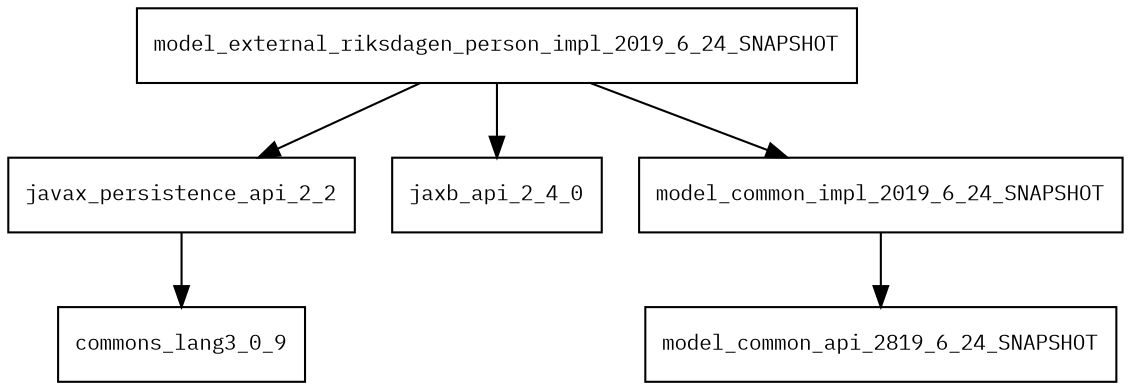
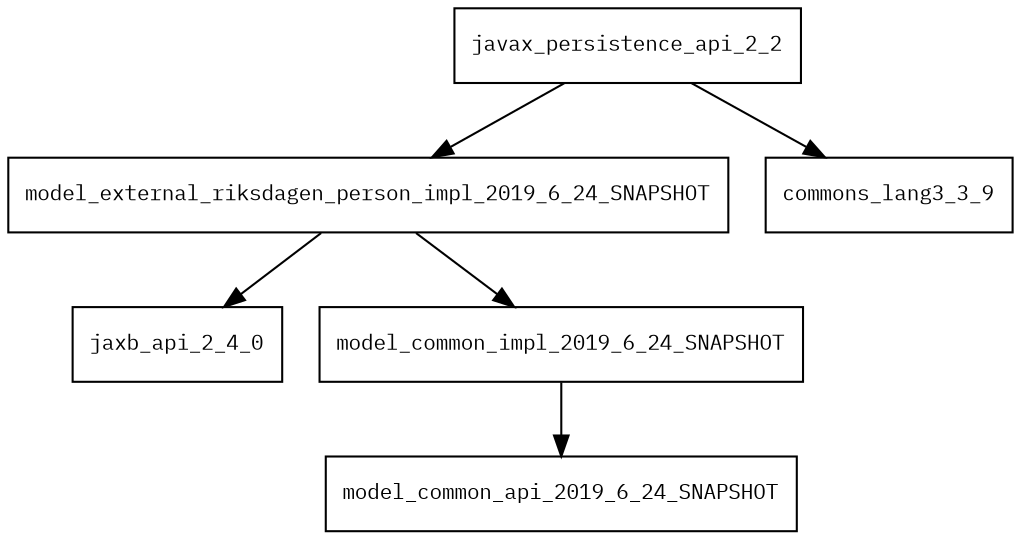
edge "model_external_riksdagen_person_impl_2019_6_24_SNAPSHOT" -> "javax_persistence_api_2_2": reversed
node "commons_lang3_0_9": label "commons_lang3_0_9" -> "commons_lang3_3_9"
node "model_common_api_2819_6_24_SNAPSHOT": label "model_common_api_2819_6_24_SNAPSHOT" -> "model_common_api_2019_6_24_SNAPSHOT"
